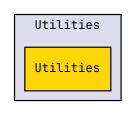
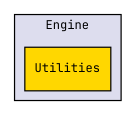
cluster "Utilities": label "Utilities" -> "Engine"
